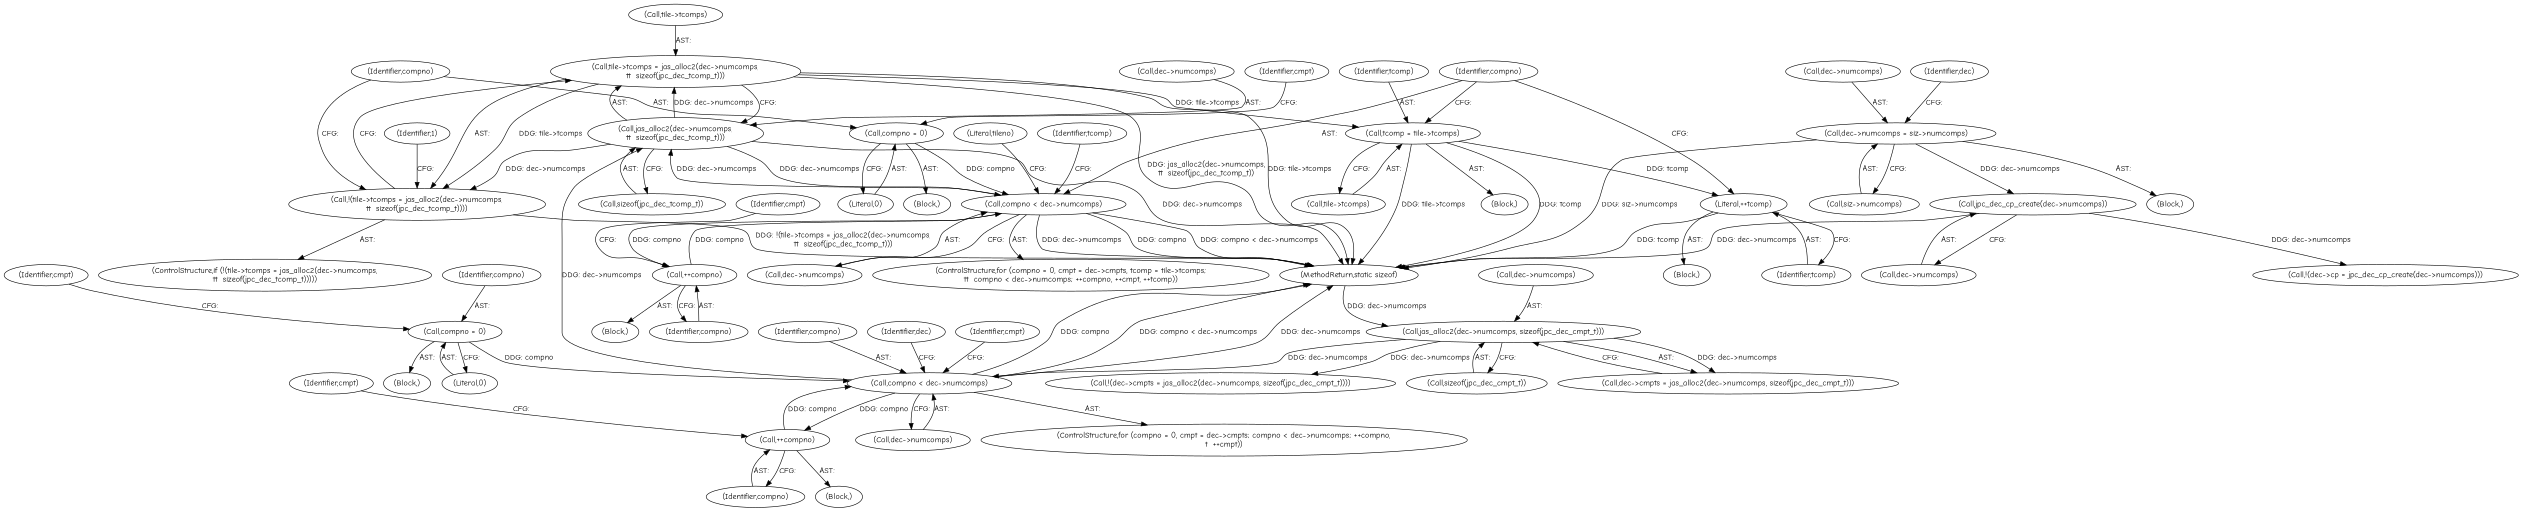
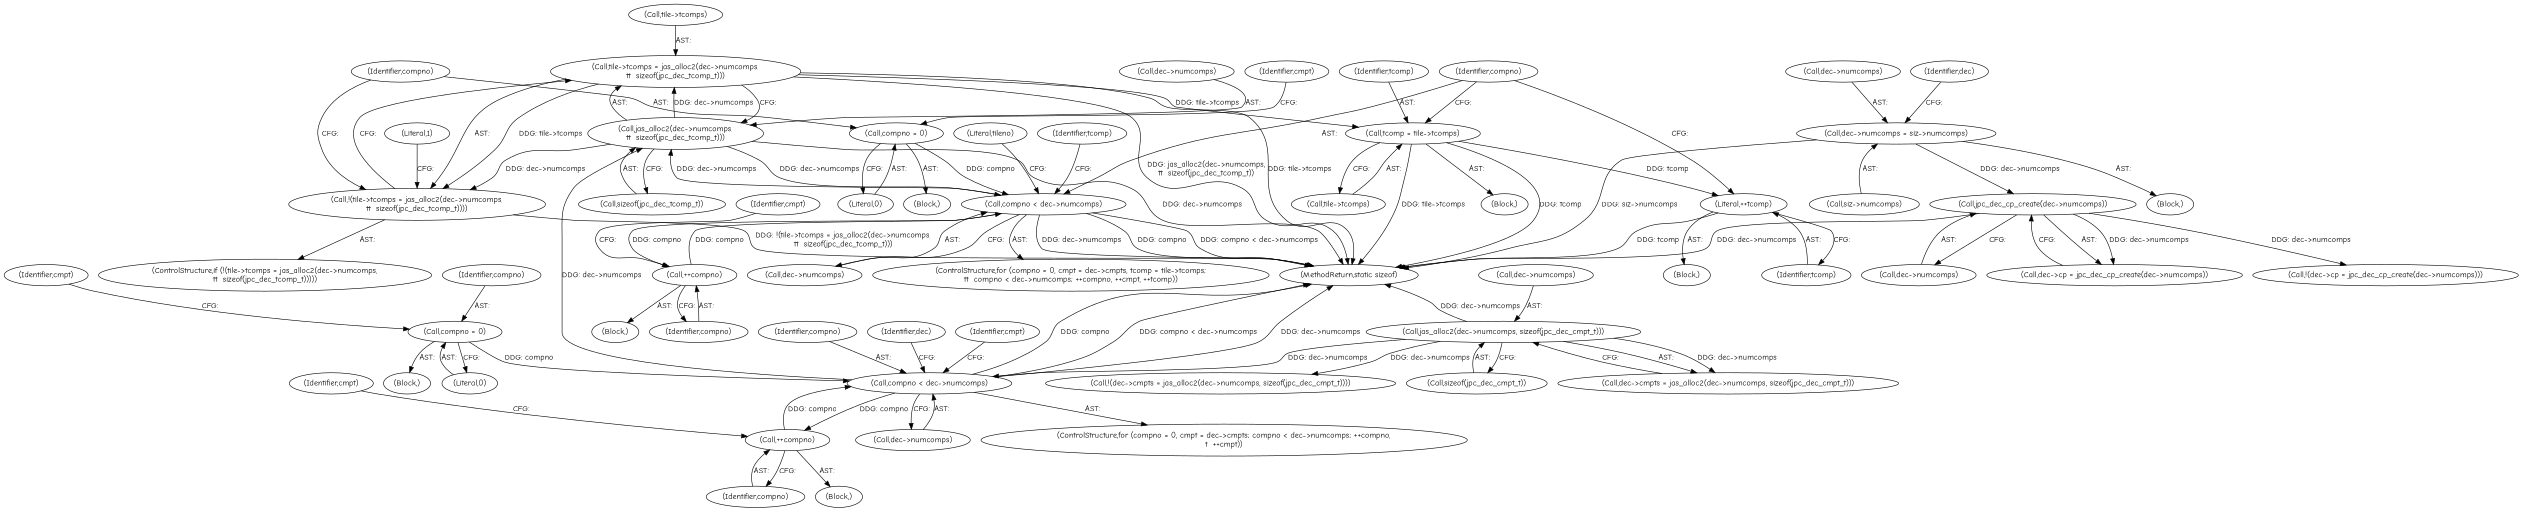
node "(Identifier,1)": label "(Identifier,1)" -> "(Literal,1)"
edge "(Call,dec->numcomps = siz->numcomps)" -> "(Call,siz->numcomps)": removed, label "CFG:"
node "(Call,dec->cp = jpc_dec_cp_create(dec->numcomps))": added
edge "(MethodReturn,static sizeof)" -> "(Call,jas_alloc2(dec->numcomps, sizeof(jpc_dec_cmpt_t)))": reversed
